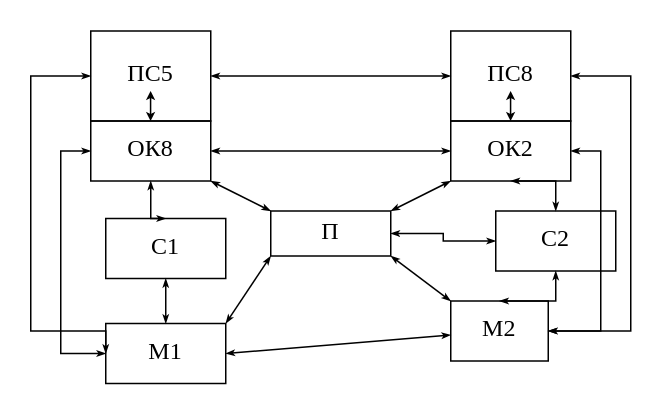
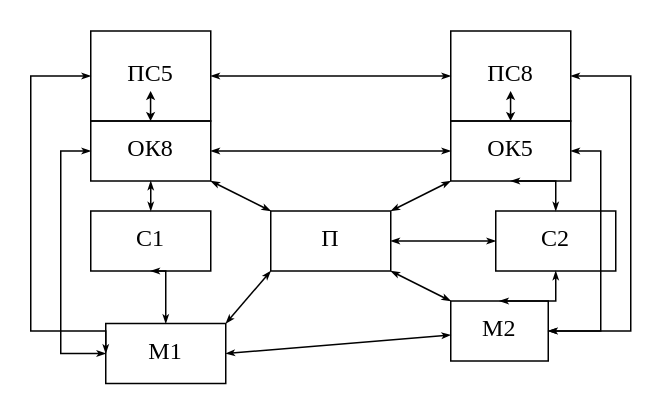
node "ОК2": label "ОК2" -> "ОК5"
node "П": size 120x45 -> 120x60
node "С1": moved (166, 248) -> (151, 241)
